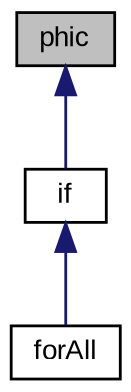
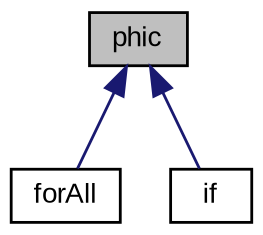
edge "forAll" -> "if": now "forAll" -> "phic"
